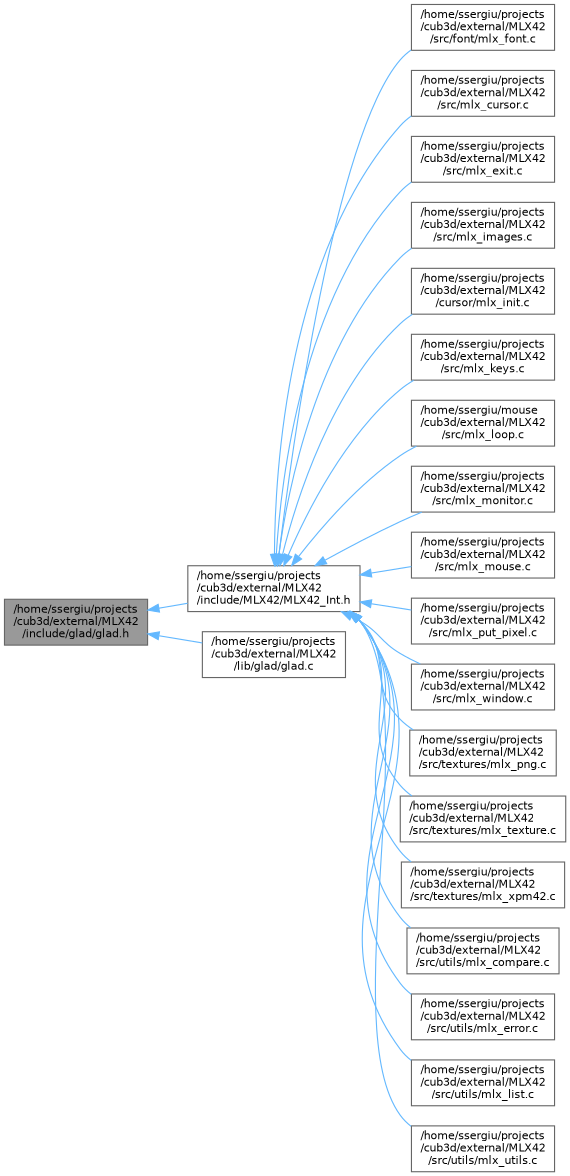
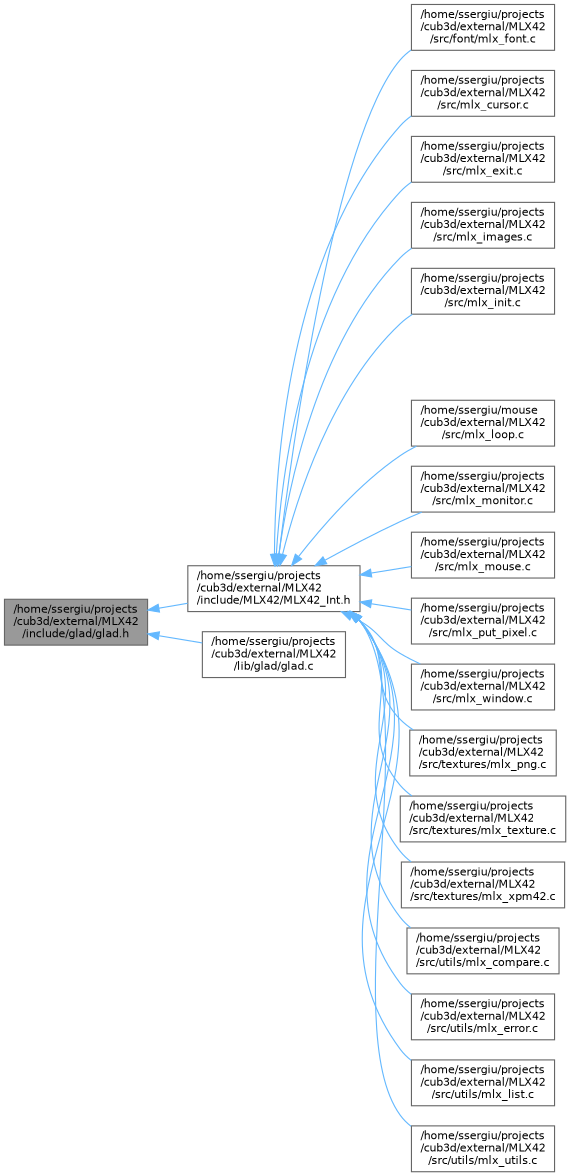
node "/home/ssergiu/projects /cub3d/external/MLX42 /cursor/mlx_init.c": label "/home/ssergiu/projects /cub3d/external/MLX42 /cursor/mlx_init.c" -> "/home/ssergiu/projects /cub3d/external/MLX42 /src/mlx_init.c"
node "/home/ssergiu/projects /cub3d/external/MLX42 /src/mlx_keys.c": removed
